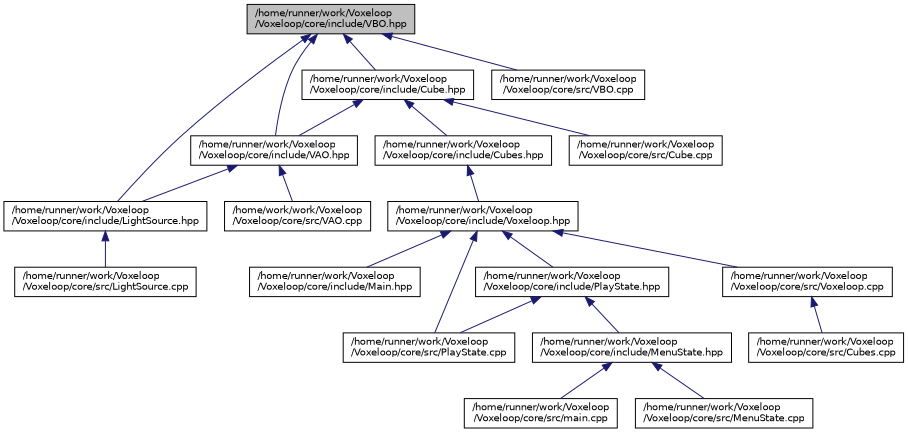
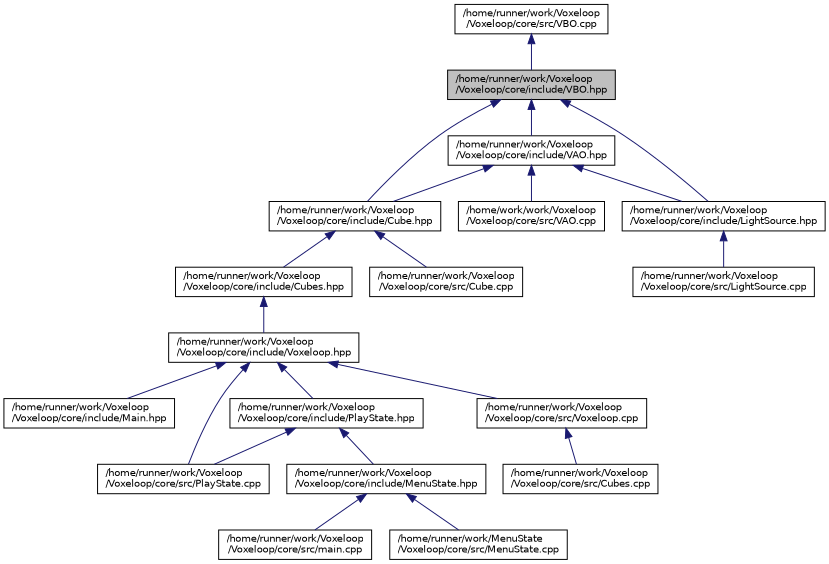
edge "/home/runner/work/Voxeloop /Voxeloop/core/src/VBO.cpp" -> "/home/runner/work/Voxeloop /Voxeloop/core/include/VBO.hpp": reversed
edge "/home/runner/work/Voxeloop /Voxeloop/core/include/VAO.hpp" -> "/home/runner/work/Voxeloop /Voxeloop/core/include/Cube.hpp": reversed
node "/home/runner/work/Voxeloop /Voxeloop/core/src/MenuState.cpp": label "/home/runner/work/Voxeloop /Voxeloop/core/src/MenuState.cpp" -> "/home/runner/work/MenuState /Voxeloop/core/src/MenuState.cpp"
